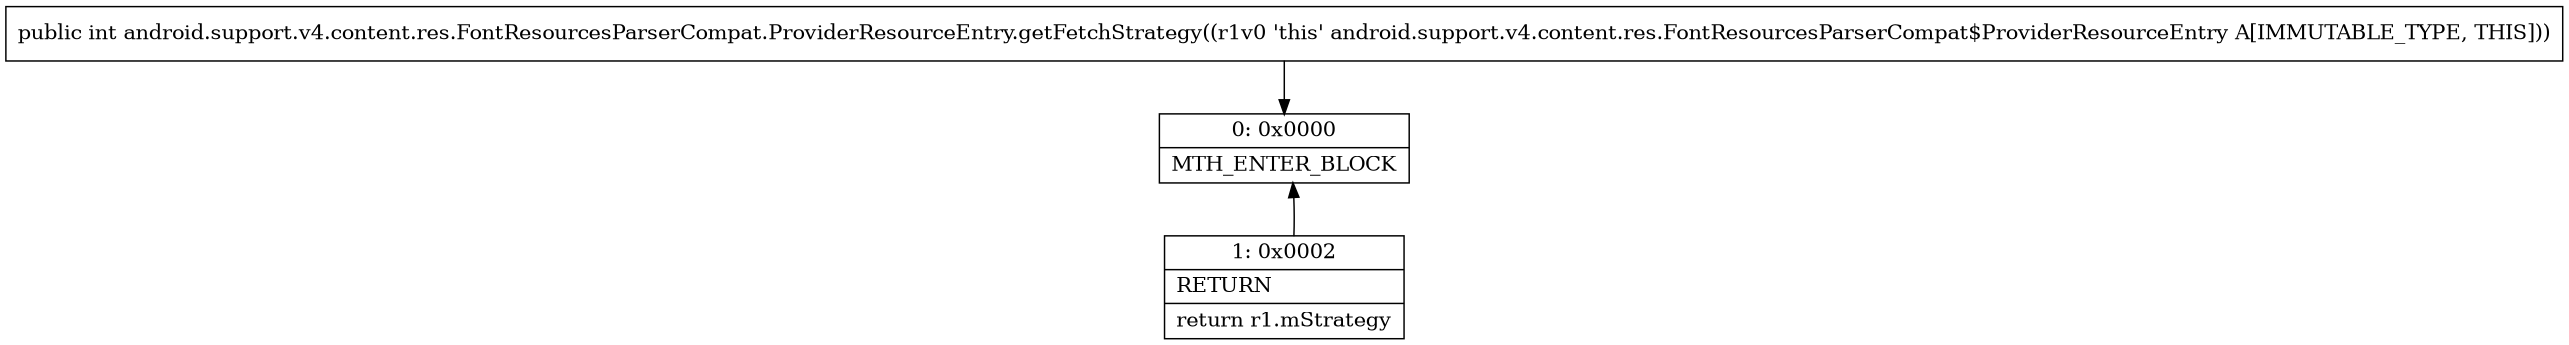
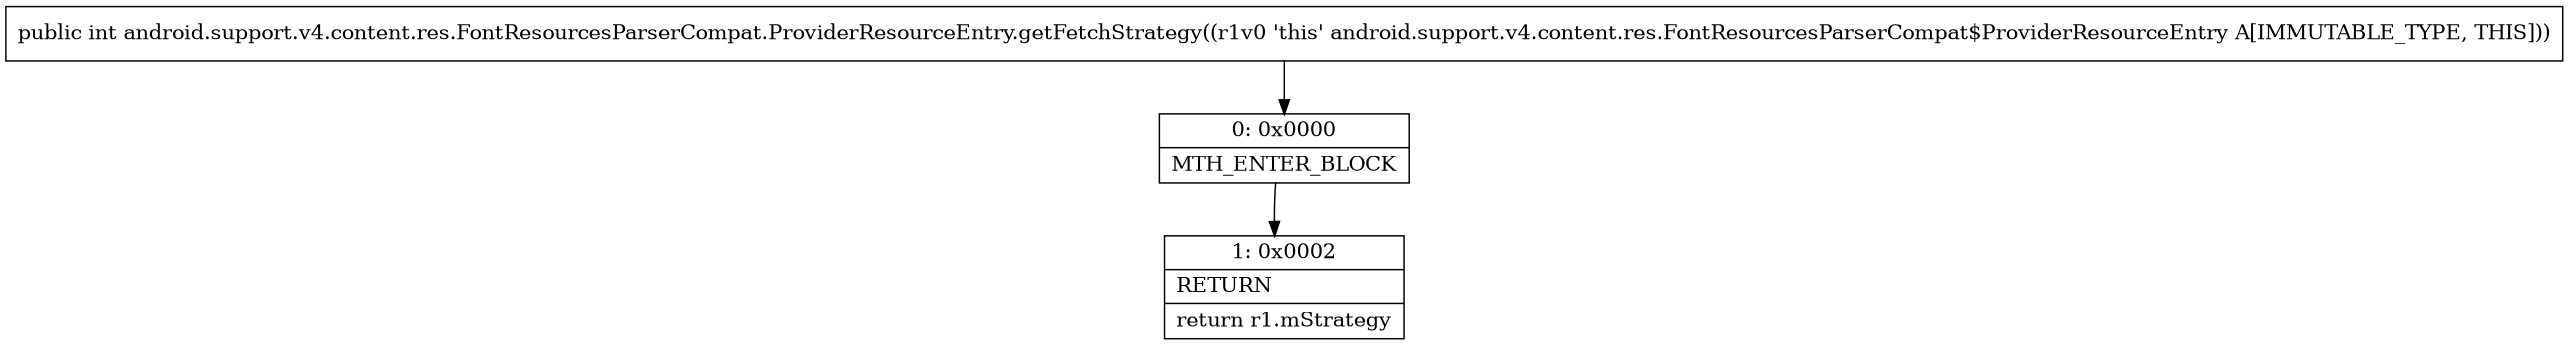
edge "1: 0x0002" -> "0: 0x0000": reversed
